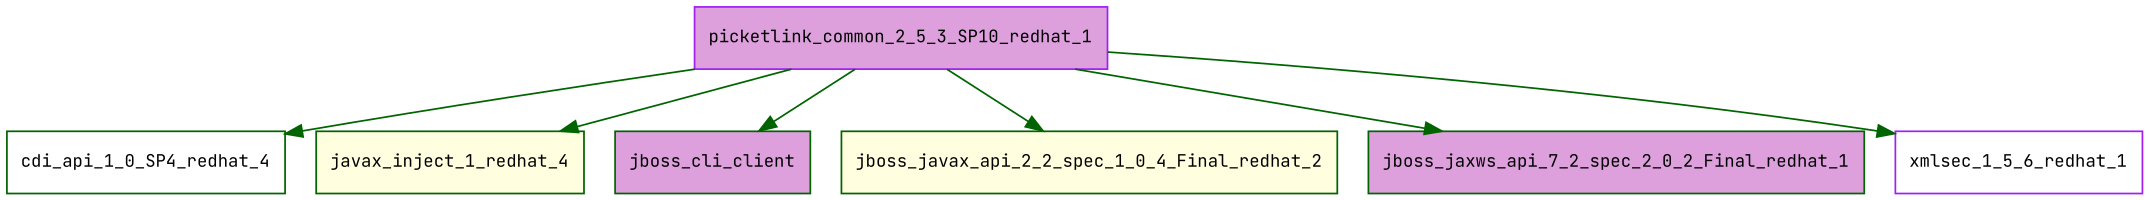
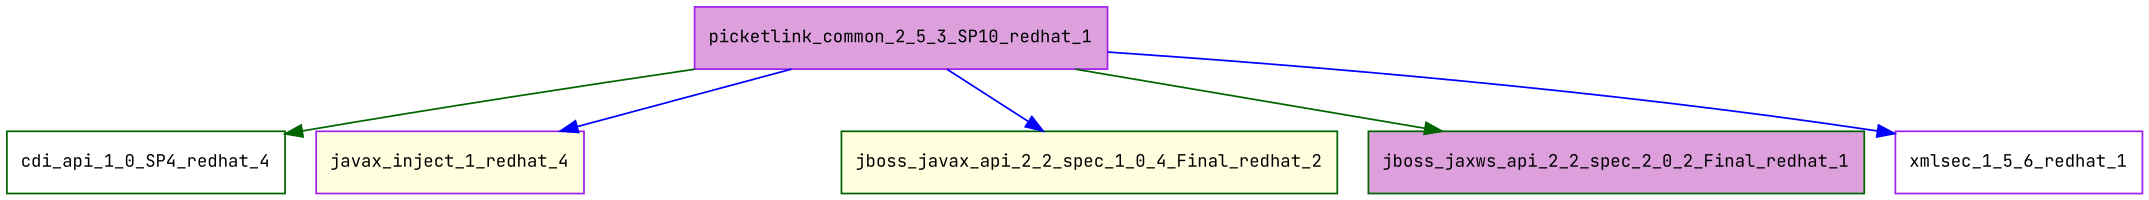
edge "picketlink_common_2_5_3_SP10_redhat_1" -> "xmlsec_1_5_6_redhat_1": color darkgreen -> blue
edge "picketlink_common_2_5_3_SP10_redhat_1" -> "jboss_javax_api_2_2_spec_1_0_4_Final_redhat_2": color darkgreen -> blue
edge "picketlink_common_2_5_3_SP10_redhat_1" -> "javax_inject_1_redhat_4": color darkgreen -> blue
node "javax_inject_1_redhat_4": color darkgreen -> purple
node "jboss_cli_client": removed
node "jboss_jaxws_api_7_2_spec_2_0_2_Final_redhat_1": label "jboss_jaxws_api_7_2_spec_2_0_2_Final_redhat_1" -> "jboss_jaxws_api_2_2_spec_2_0_2_Final_redhat_1"
